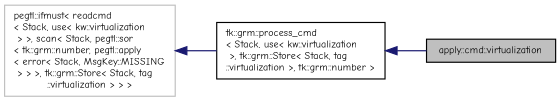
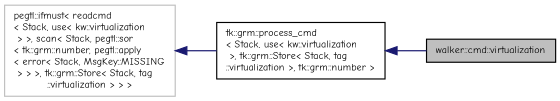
node "apply::cmd::virtualization": label "apply::cmd::virtualization" -> "walker::cmd::virtualization"
